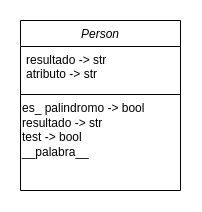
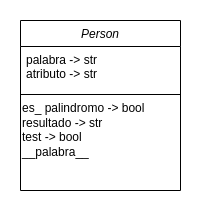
node "resultado -> str atributo -> str": label "resultado -> str atributo -> str" -> "palabra -> str atributo -> str"
